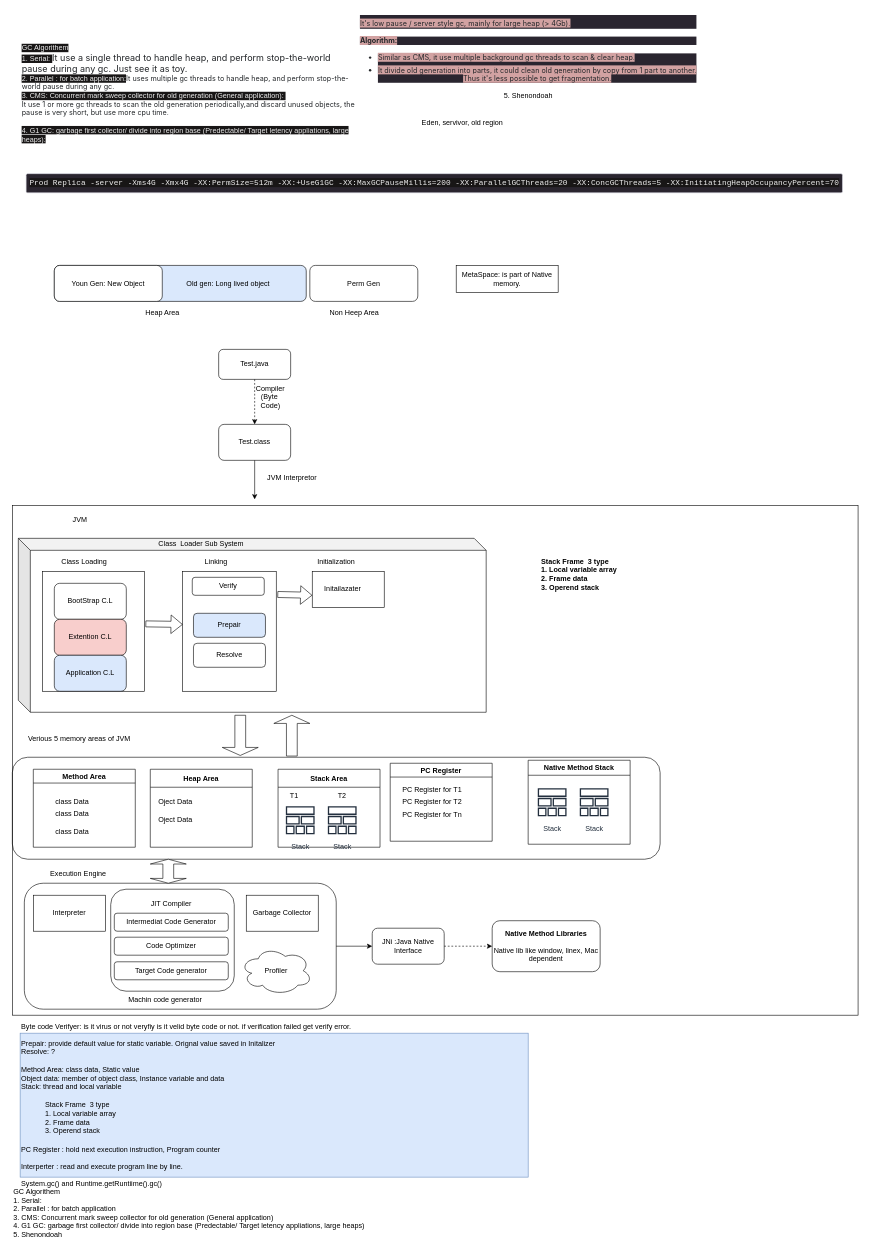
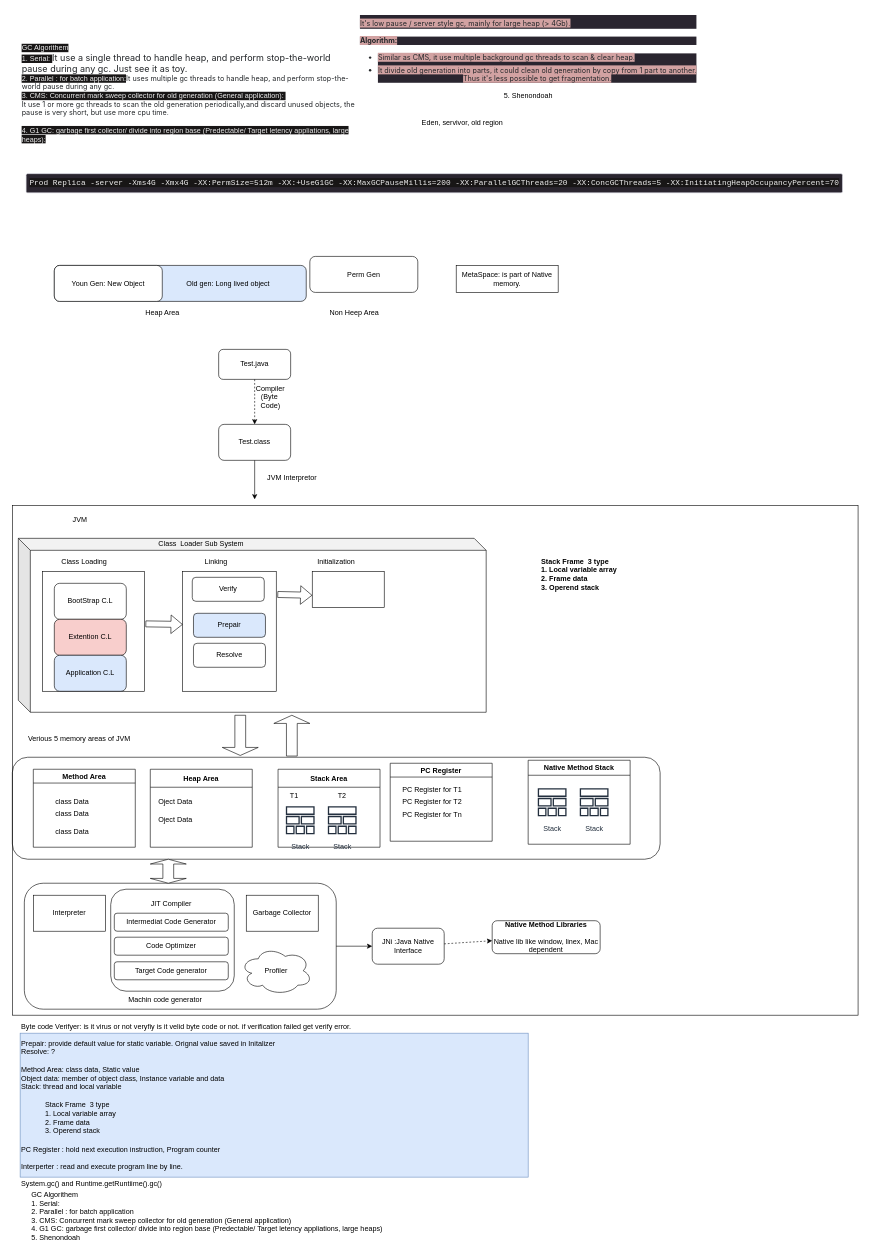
node "Perm Gen": moved (364, 284) -> (364, 275)
node "Verify": size 72x18 -> 72x24
node "Initailazater": removed
node "Execution Engine": removed
node "Native Method Libraries Native lib like window, linex, Mac dependent": size 108x51 -> 108x33
node "GC Algorithem 1. Serial: 2. Parallel : for batch application 3. CMS: Concurrent mark sweep collector for old generation (General application) 4. G1 GC: garbage first collector/ divide into region base (Predectable/ Target letency appliations, large heaps) 5. Shenondoah": moved (195, 1214) -> (213, 1217)
